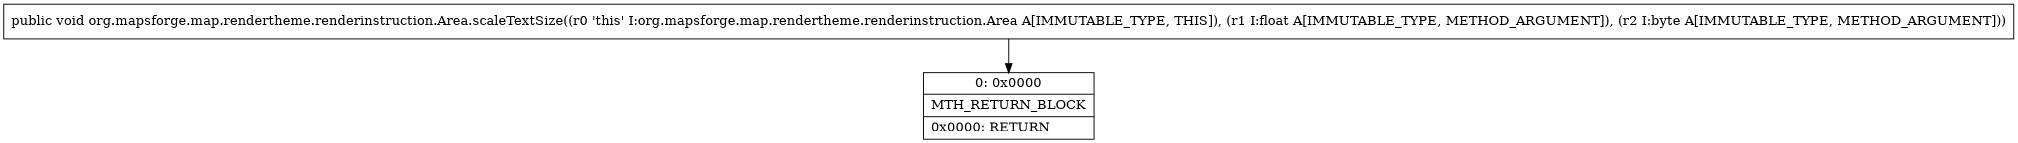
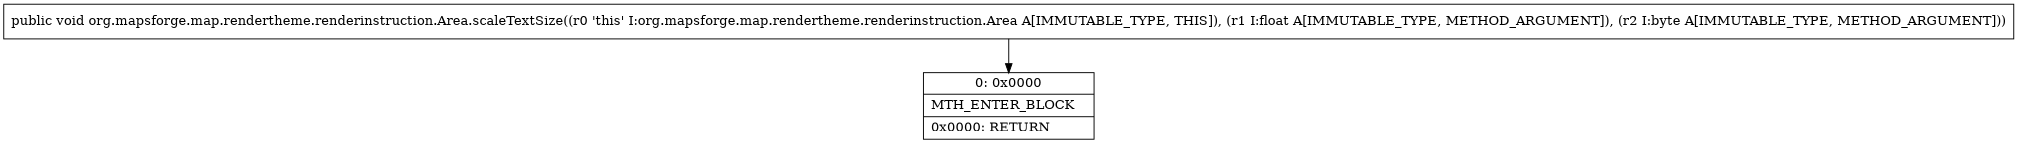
node "0: 0x0000": text "MTH_RETURN_BLOCK" -> "MTH_ENTER_BLOCK"
